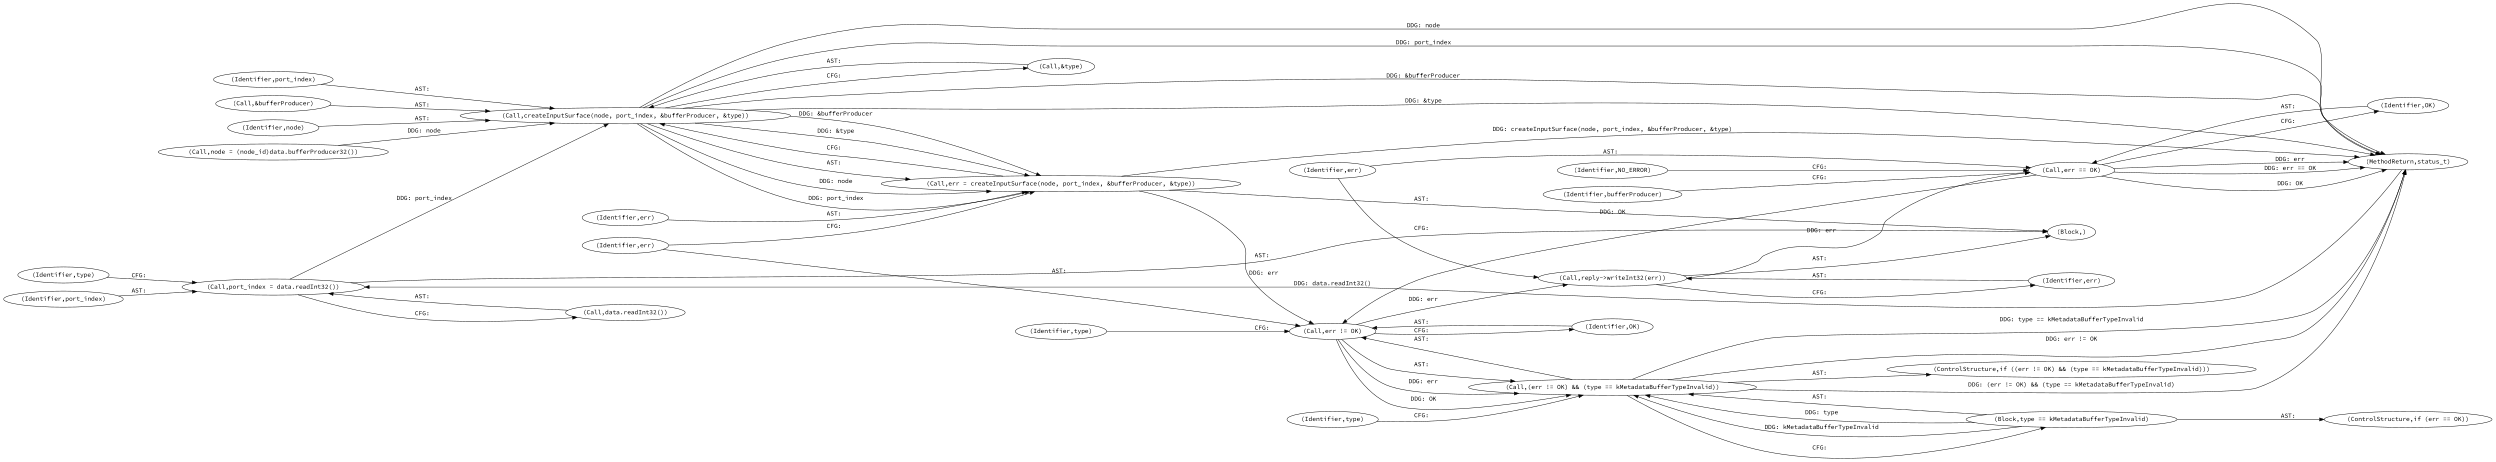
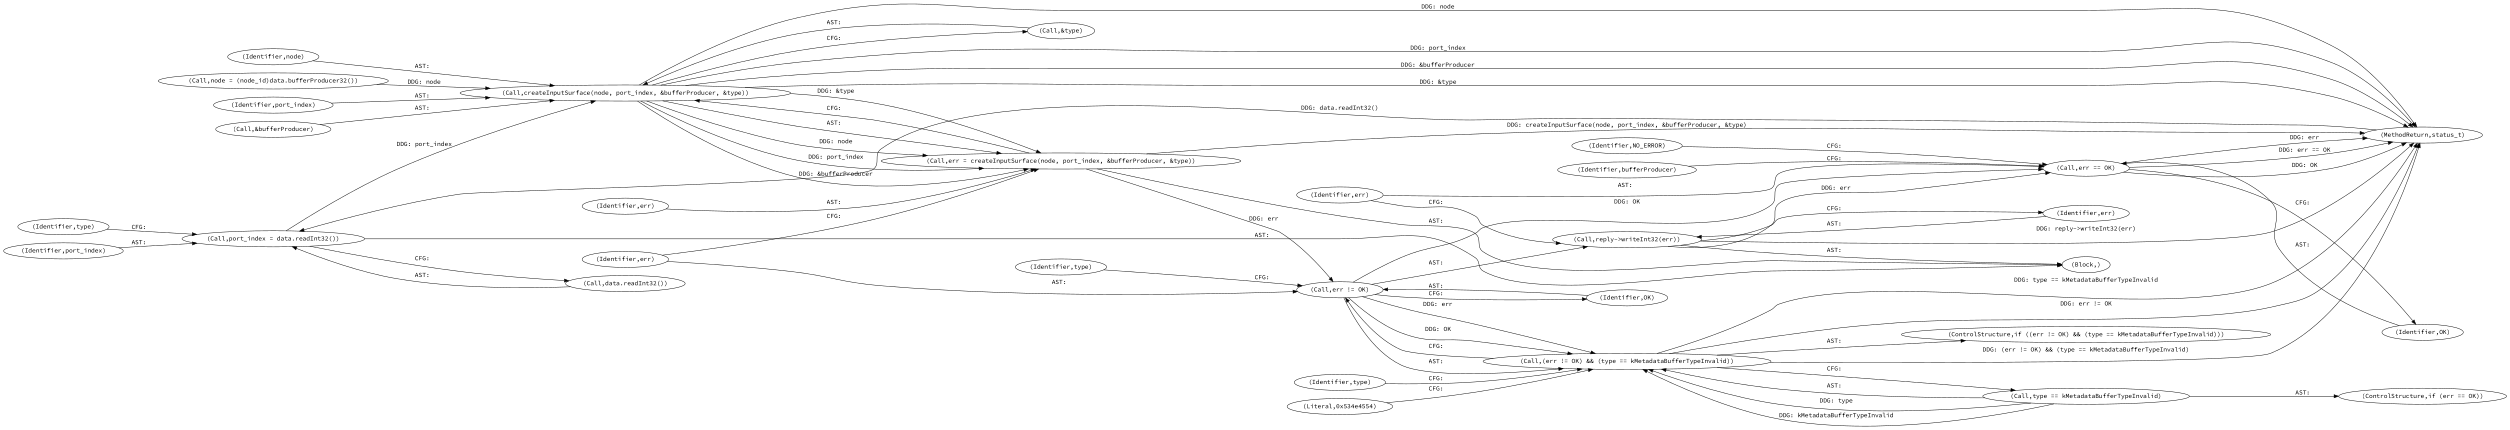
edge "(Call,err == OK)" -> "(Call,err != OK)": reversed
edge "(Call,reply->writeInt32(err))" -> "(MethodReturn,status_t)": added, label "DDG: reply->writeInt32(err)"
edge "(Call,err != OK)" -> "(Call,reply->writeInt32(err))": label "DDG: err" -> "AST: "
edge "(Call,(err != OK) && (type == kMetadataBufferTypeInvalid))" -> "(Call,err != OK)": label "AST: " -> "CFG: "
node "(Literal,0x534e4554)": added
node "(Block,type == kMetadataBufferTypeInvalid)": label "(Block,type == kMetadataBufferTypeInvalid)" -> "(Call,type == kMetadataBufferTypeInvalid)"
